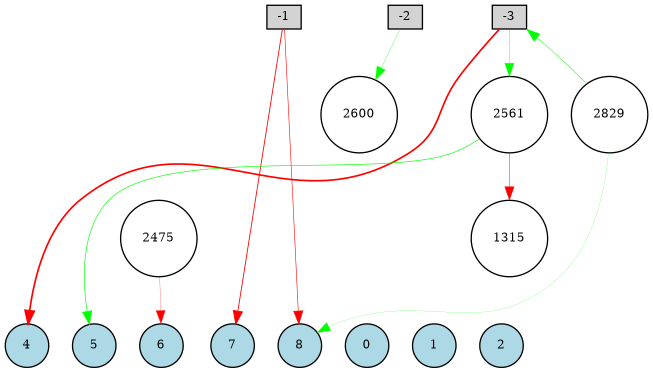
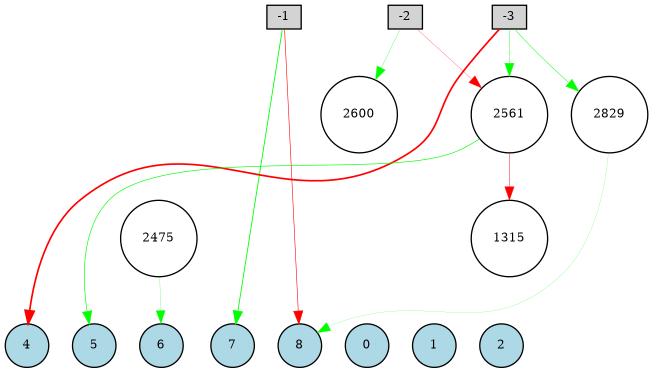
edge "-2" -> "2561": added
edge "2829" -> "-3": reversed
edge "-1" -> "7": color red -> green
edge "2475" -> "6": color red -> green
